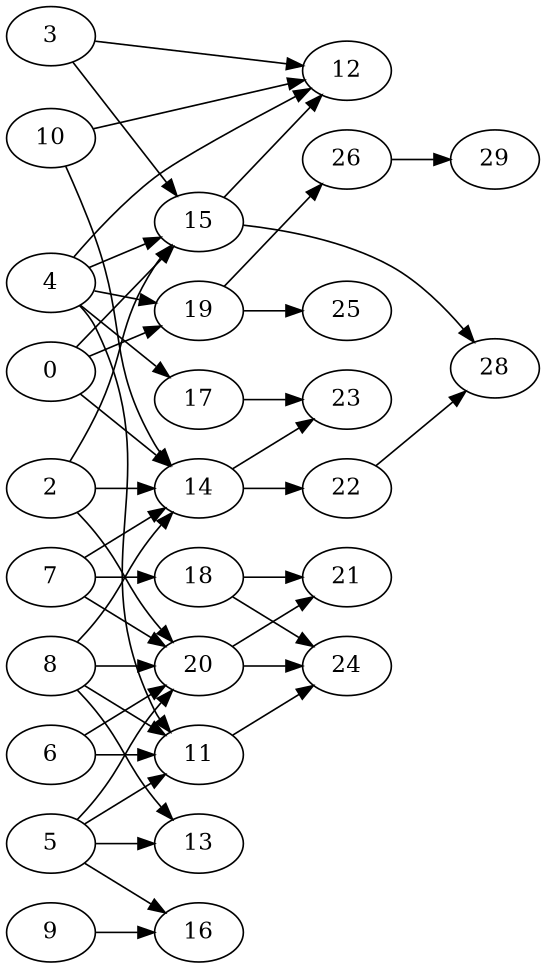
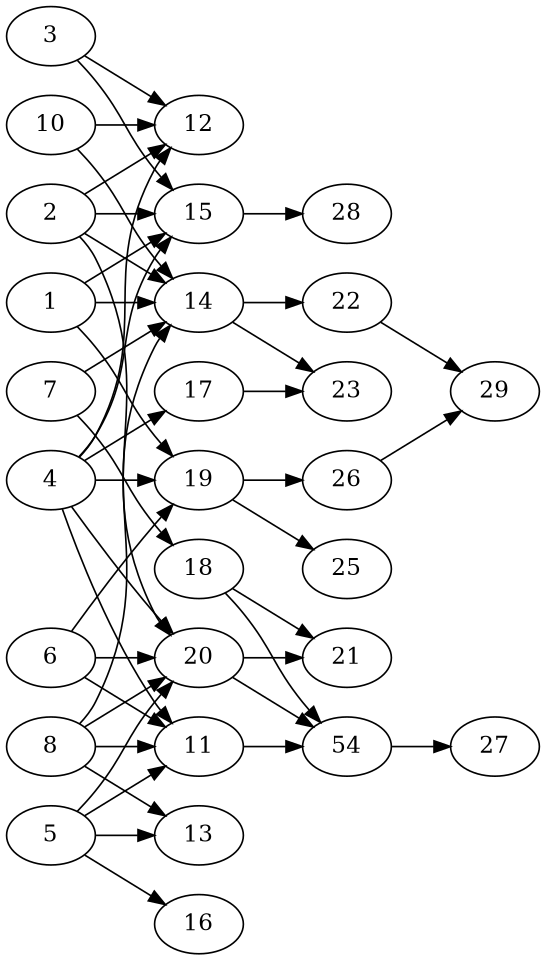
edge "15" -> "12": now "2" -> "12"
node "0": label "0" -> "1"
edge "22" -> "28": now "22" -> "29"
edge "6" -> "19": added
edge "7" -> "20": now "4" -> "20"
node "24": label "24" -> "54"
node "27": added
node "9": removed
